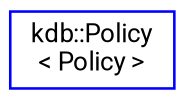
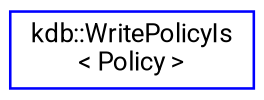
node "kdb::Policy < Policy >": label "kdb::Policy < Policy >" -> "kdb::WritePolicyIs < Policy >"
